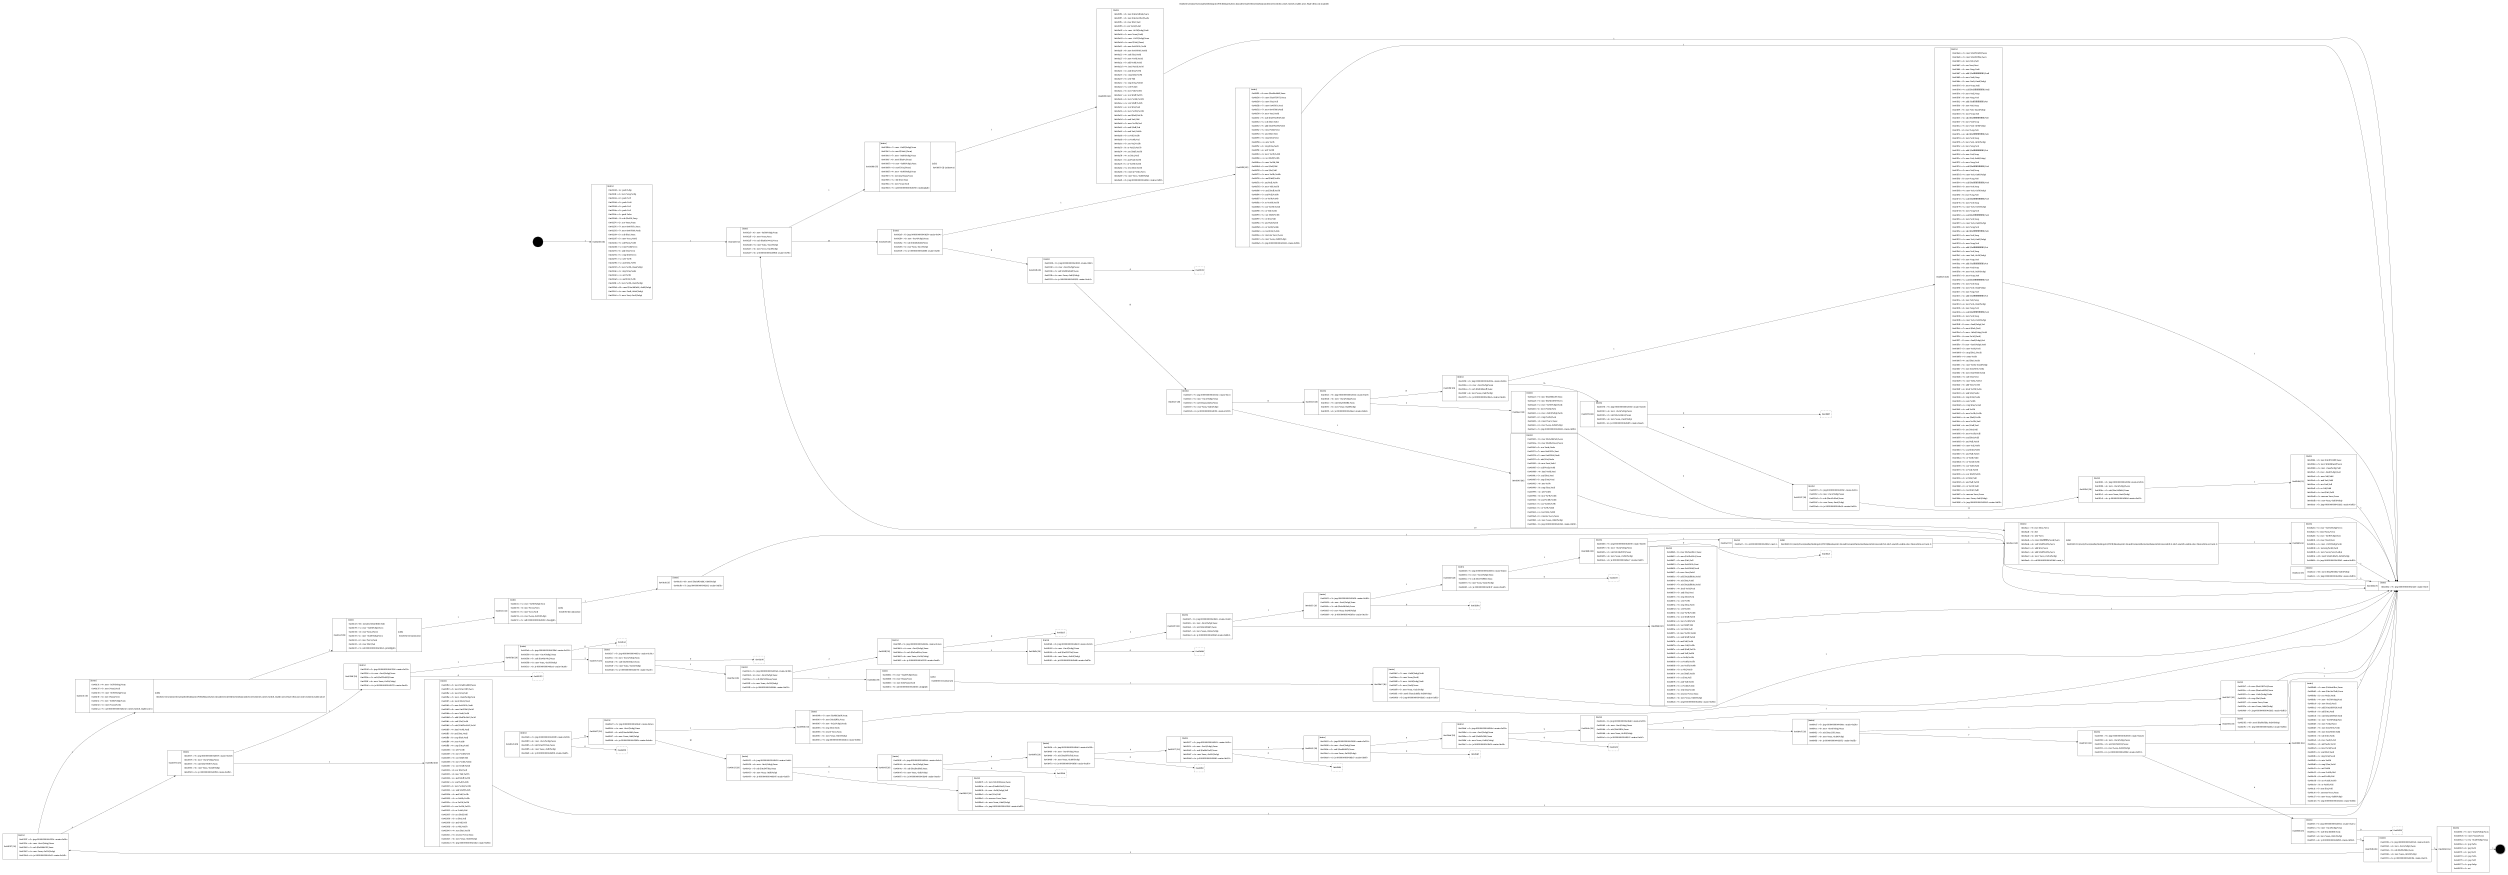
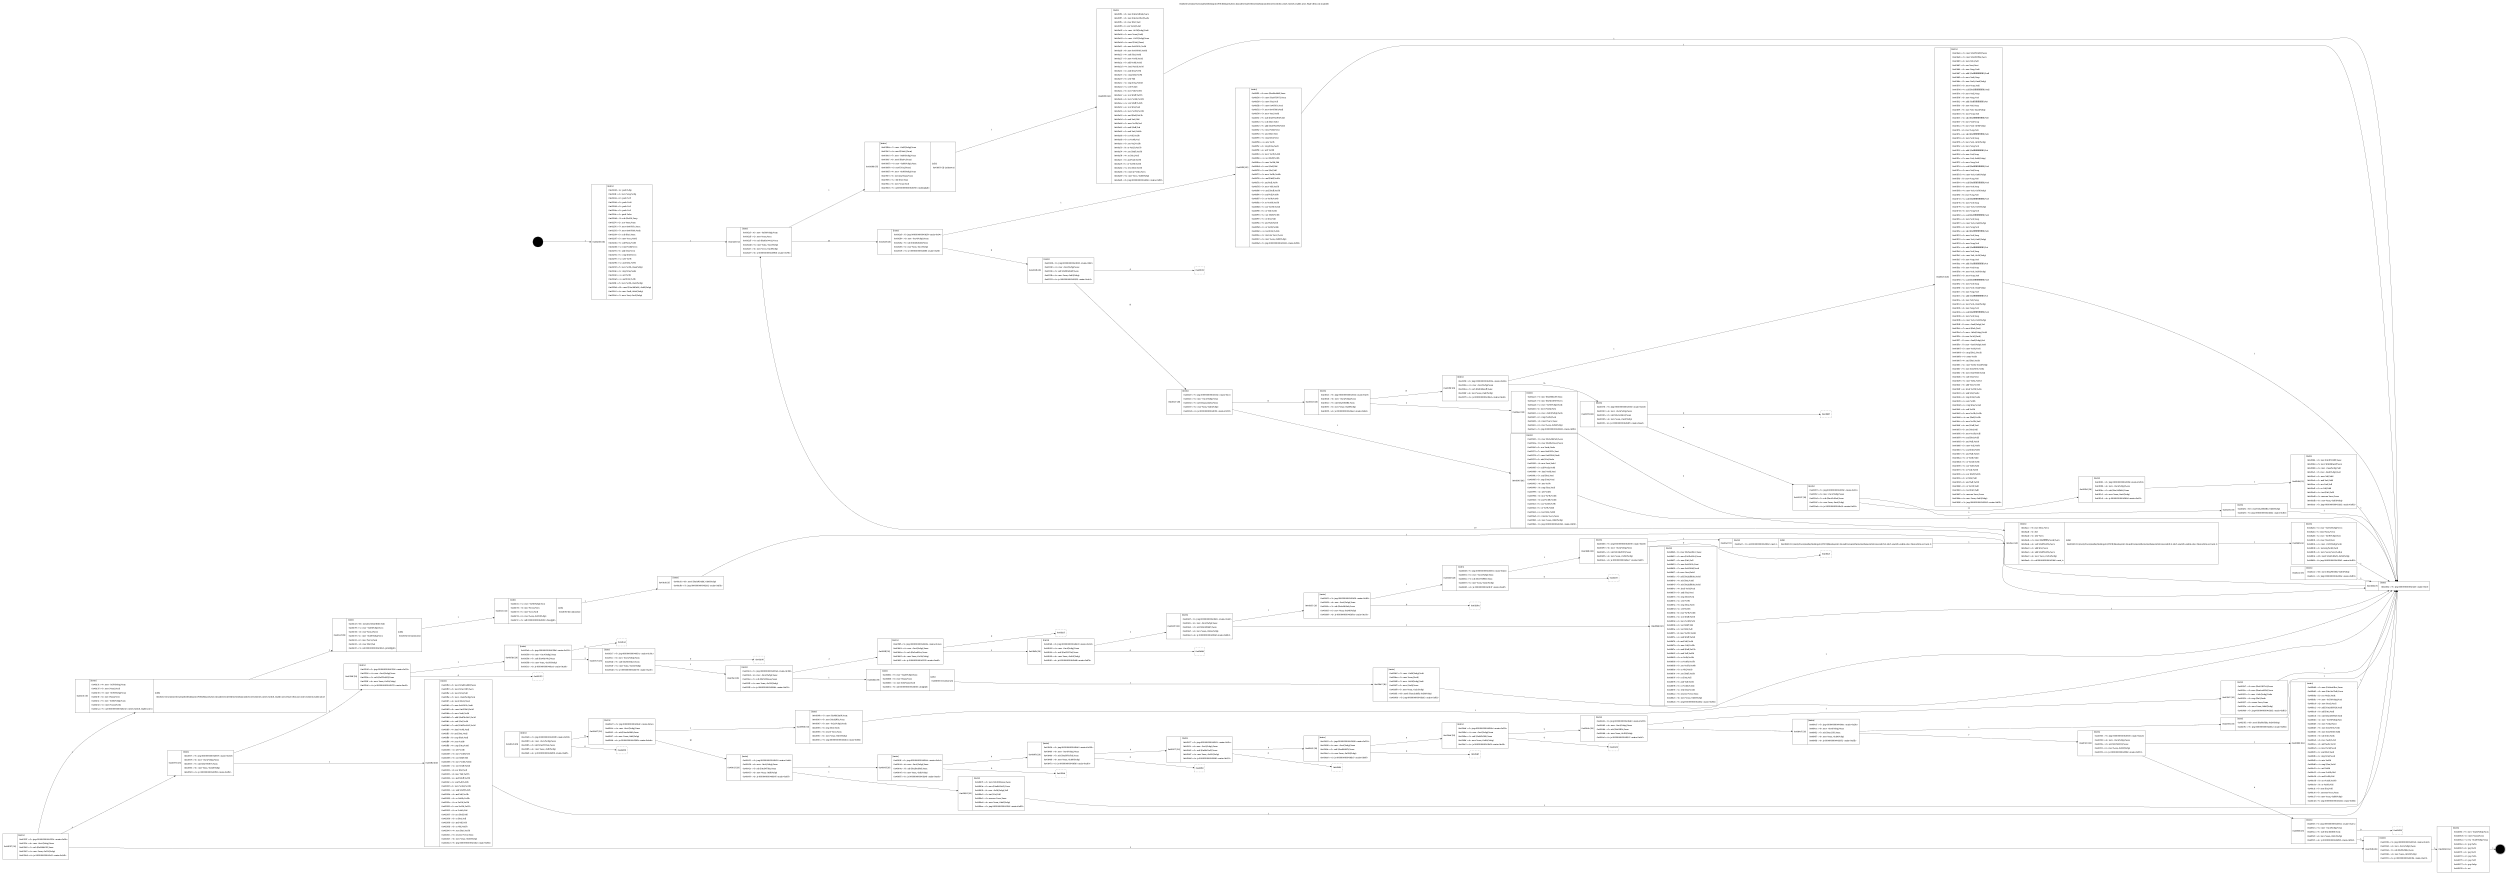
node "0x401a94 [15]": added
edge "0x40153b [28]" -> "0x401557 [28]": reversed
